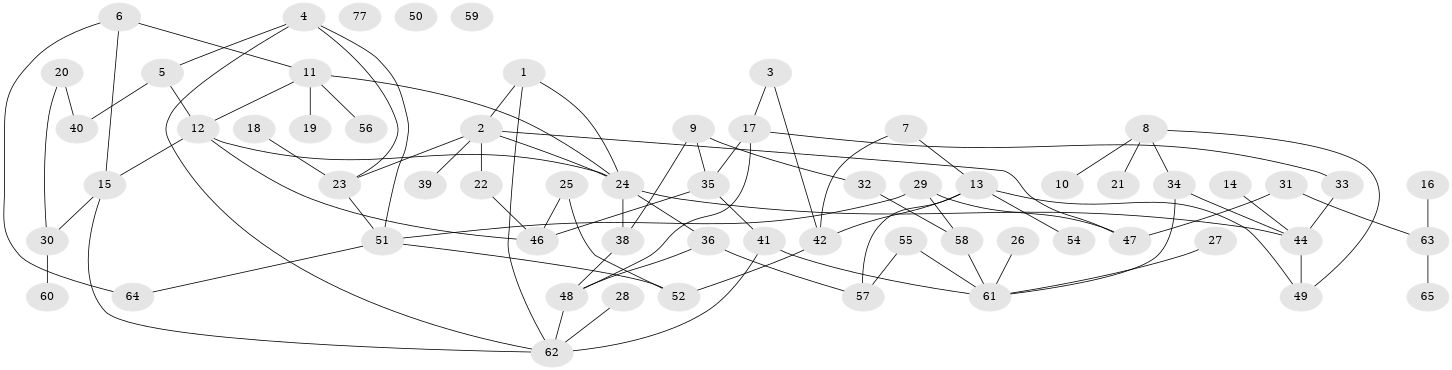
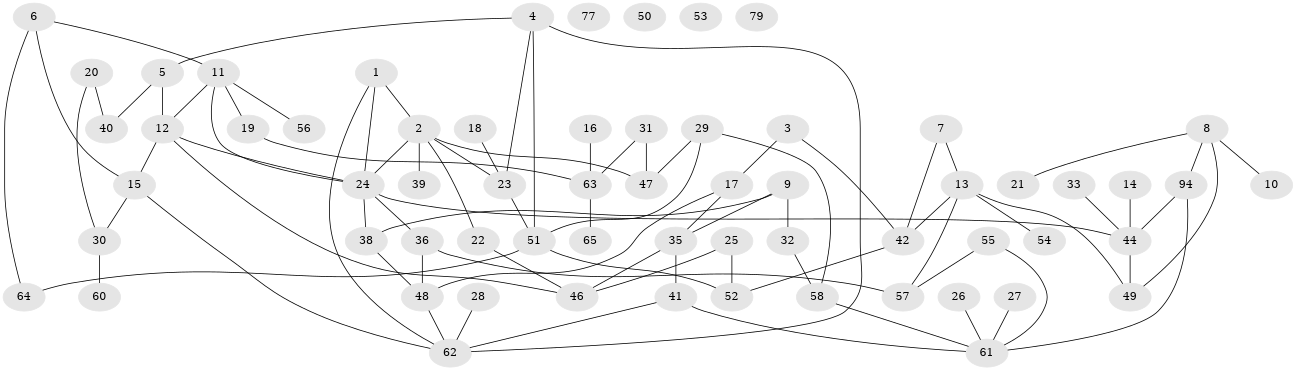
node "59": label "59" -> "79"
node "53": added
edge "17" -- "33": removed
edge "19" -- "63": added
node "34": label "34" -> "94"
